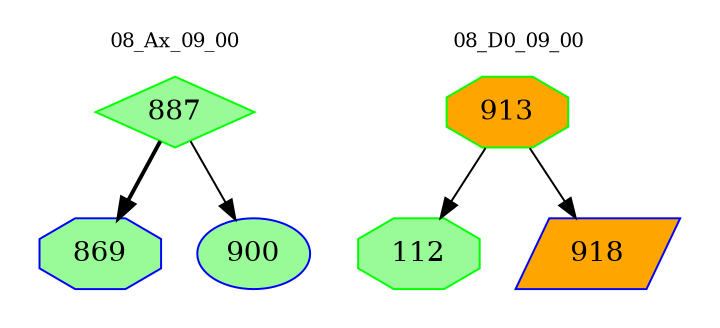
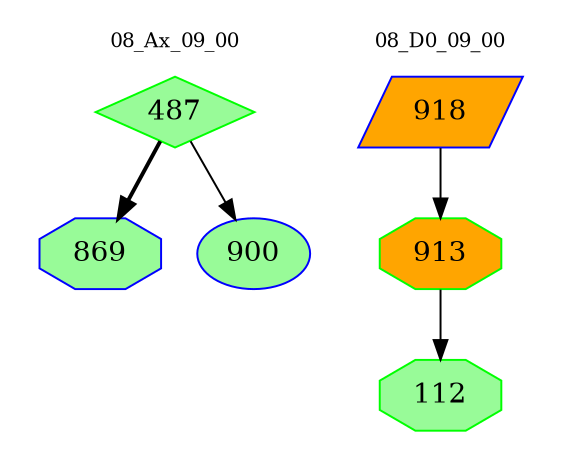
node "887": label "887" -> "487"
edge "913" -> "918": reversed
